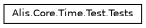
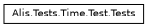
node "Alis.Core.Time.Test.Tests": label "Alis.Core.Time.Test.Tests" -> "Alis.Tests.Time.Test.Tests"
